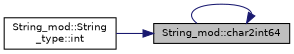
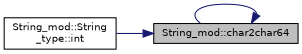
node "String_mod::char2int64": label "String_mod::char2int64" -> "String_mod::char2char64"
